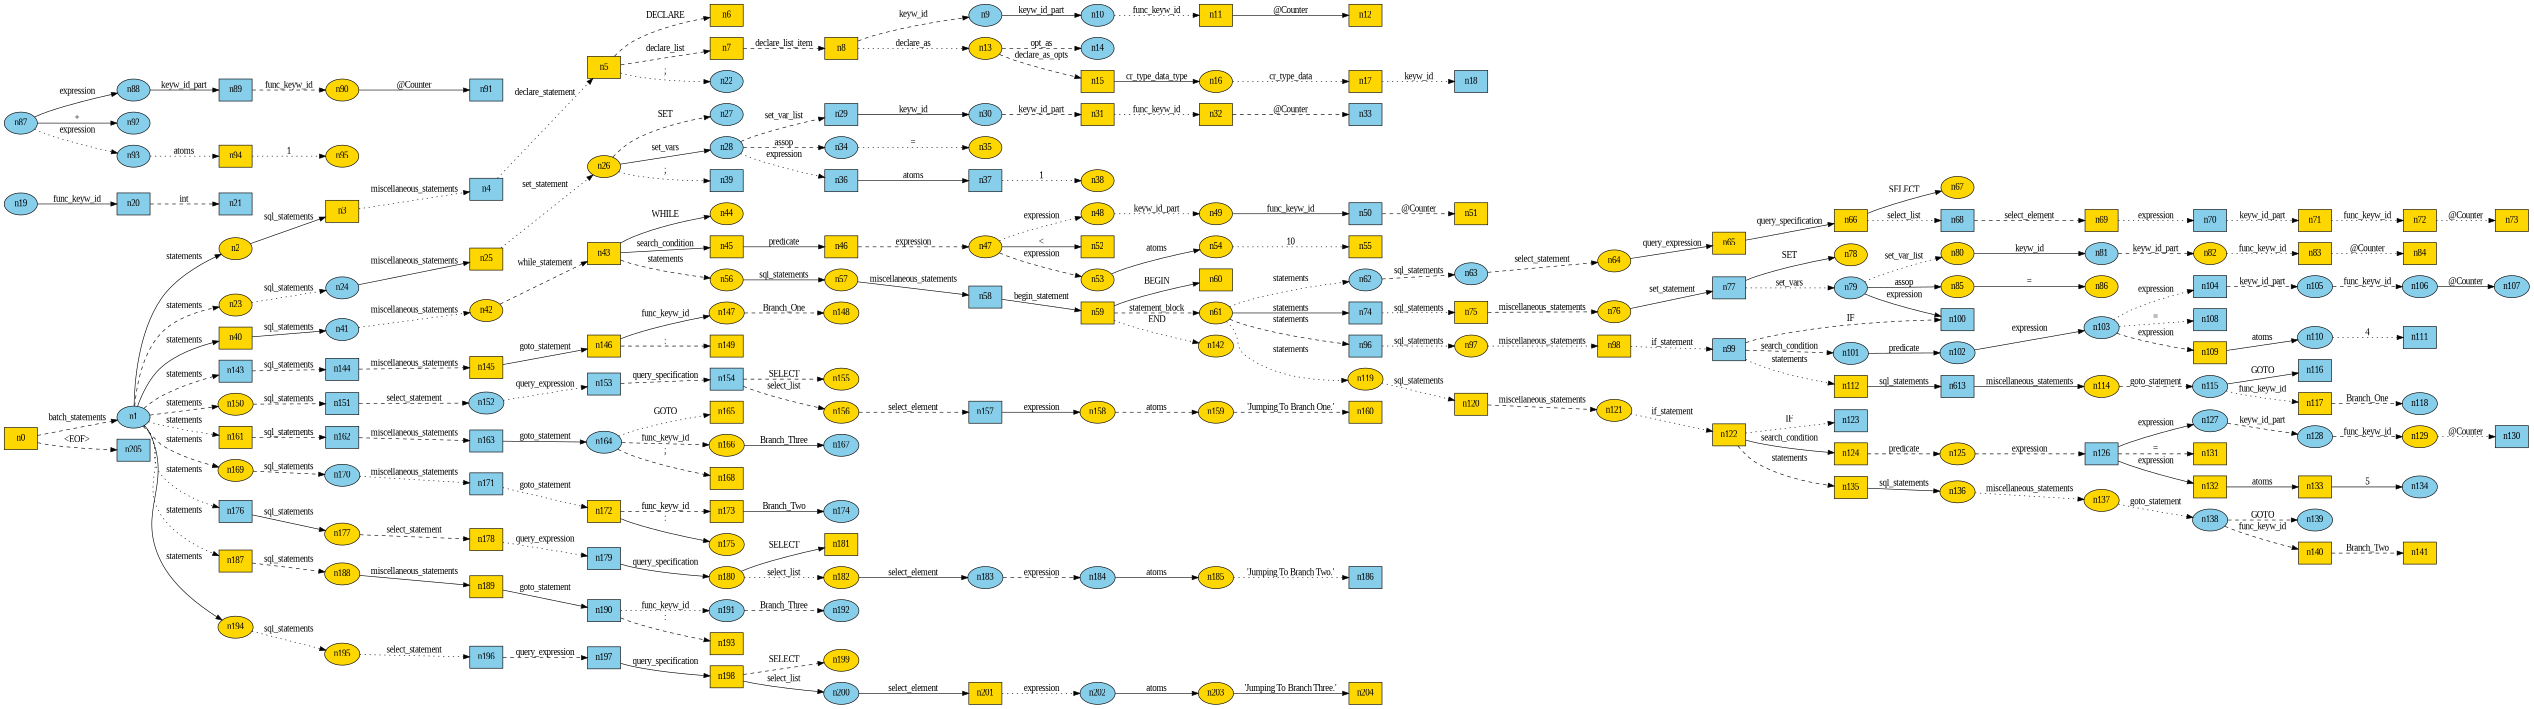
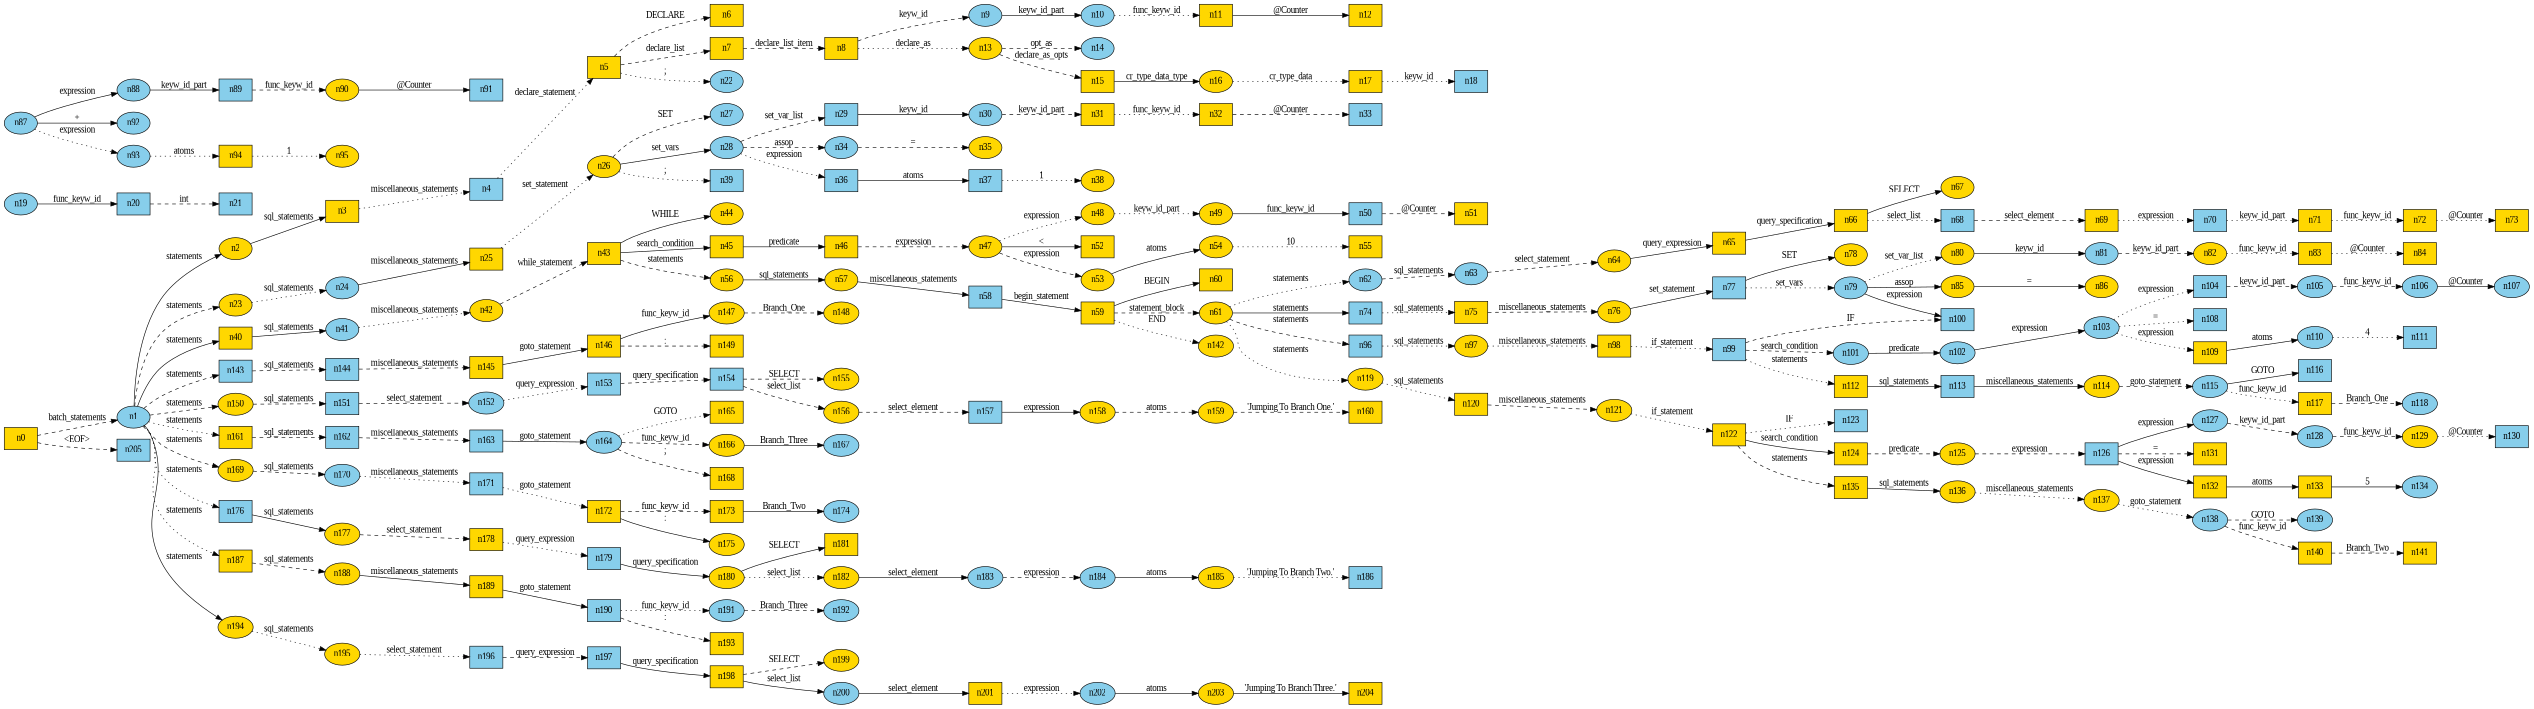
edge "n34" -> "n35": style dotted -> dashed
edge "n103" -> "n109": style dashed -> dotted
node "n613": label "n613" -> "n113"
